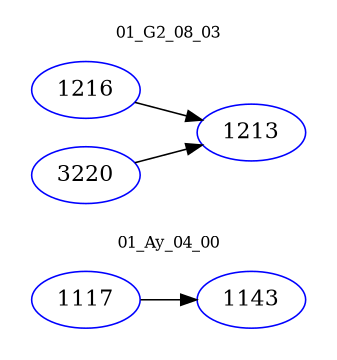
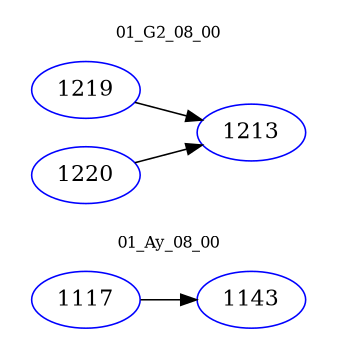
cluster "01_G2_08_03": label "01_G2_08_03" -> "01_G2_08_00"
node "1216": label "1216" -> "1219"
node "3220": label "3220" -> "1220"
cluster "01_Ay_04_00": label "01_Ay_04_00" -> "01_Ay_08_00"
